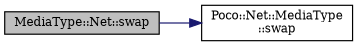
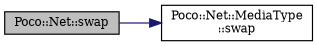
node "MediaType::Net::swap": label "MediaType::Net::swap" -> "Poco::Net::swap"
